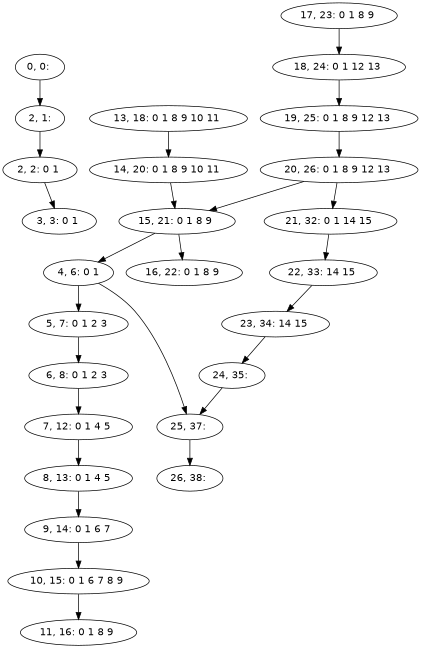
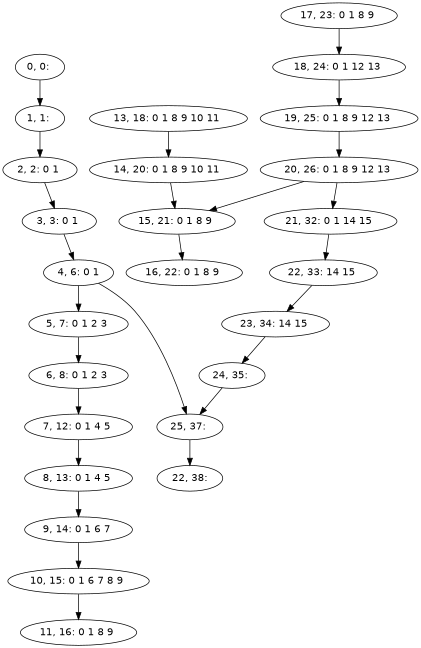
node "2, 1:": label "2, 1:" -> "1, 1:"
edge "15, 21: 0 1 8 9" -> "4, 6: 0 1": now "3, 3: 0 1" -> "4, 6: 0 1"
node "26, 38:": label "26, 38:" -> "22, 38:"
